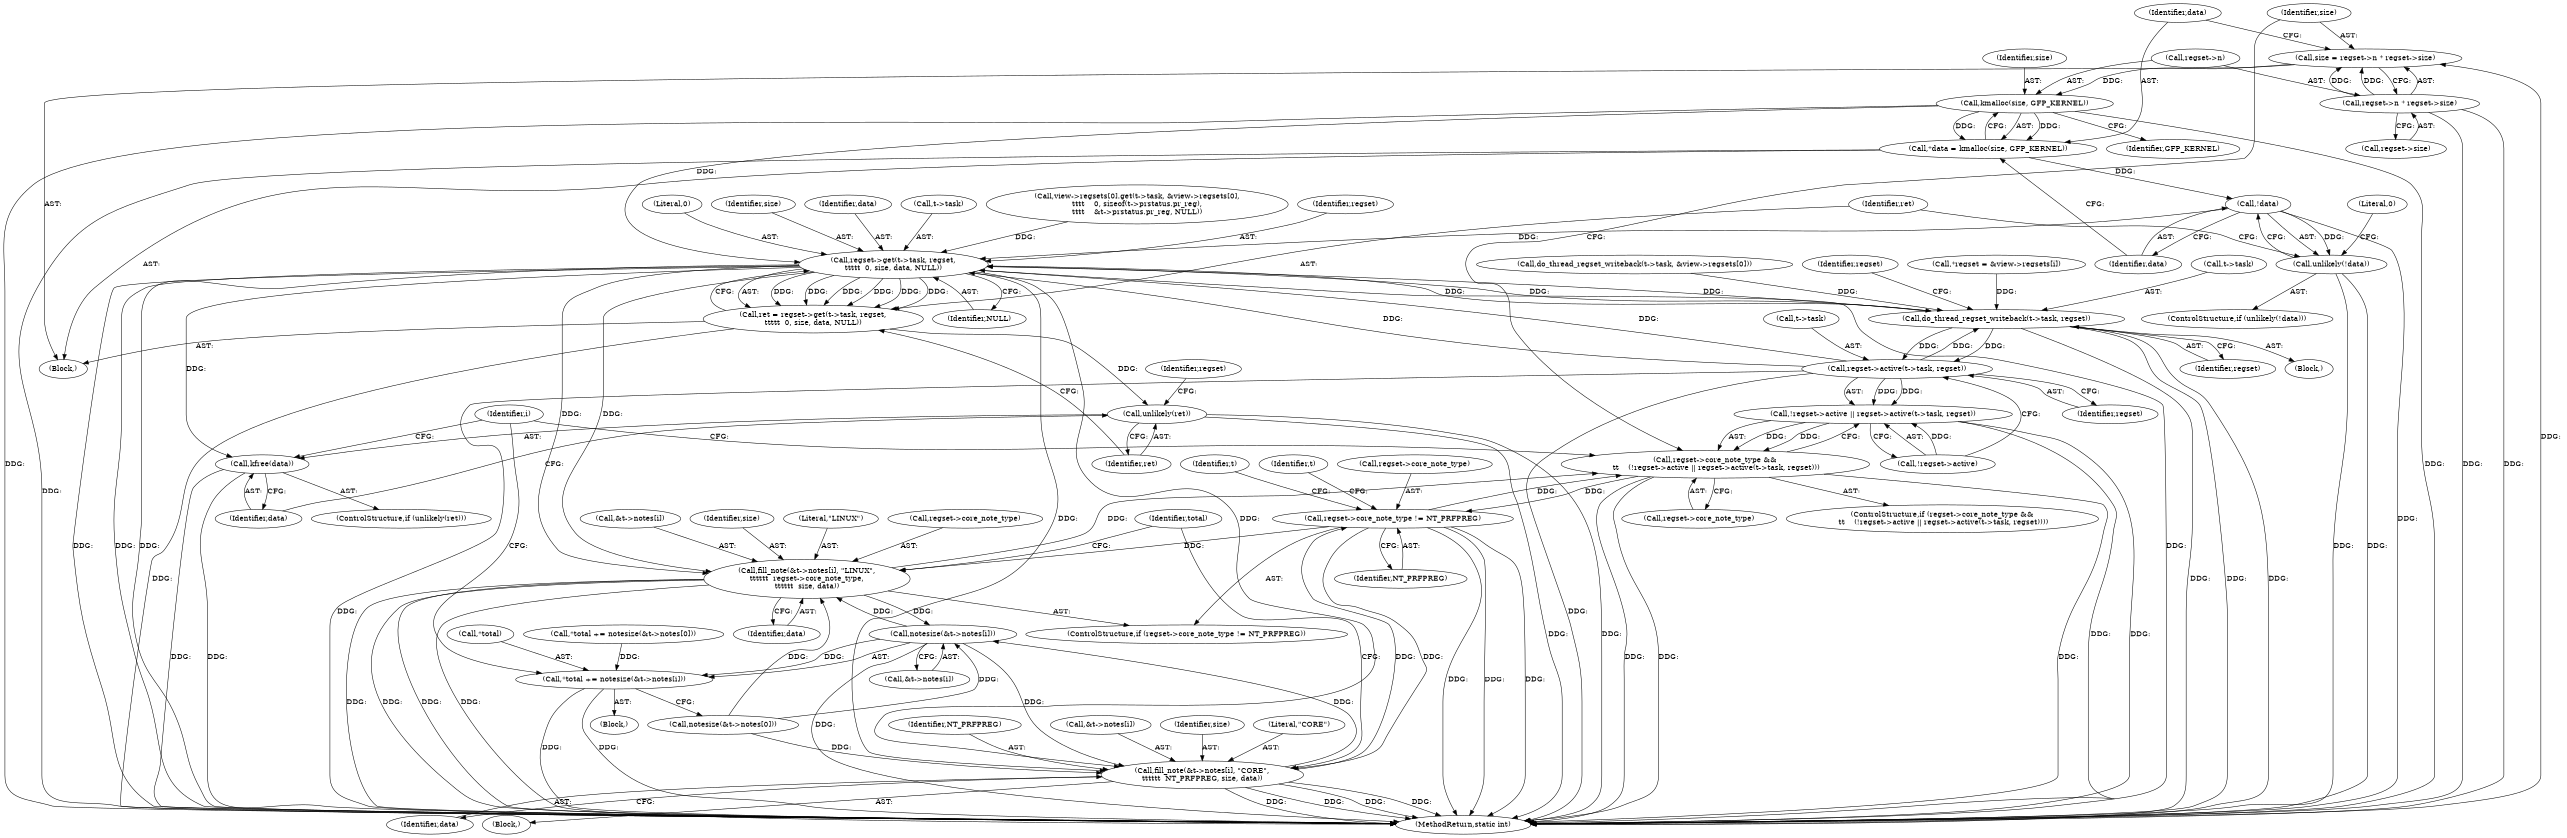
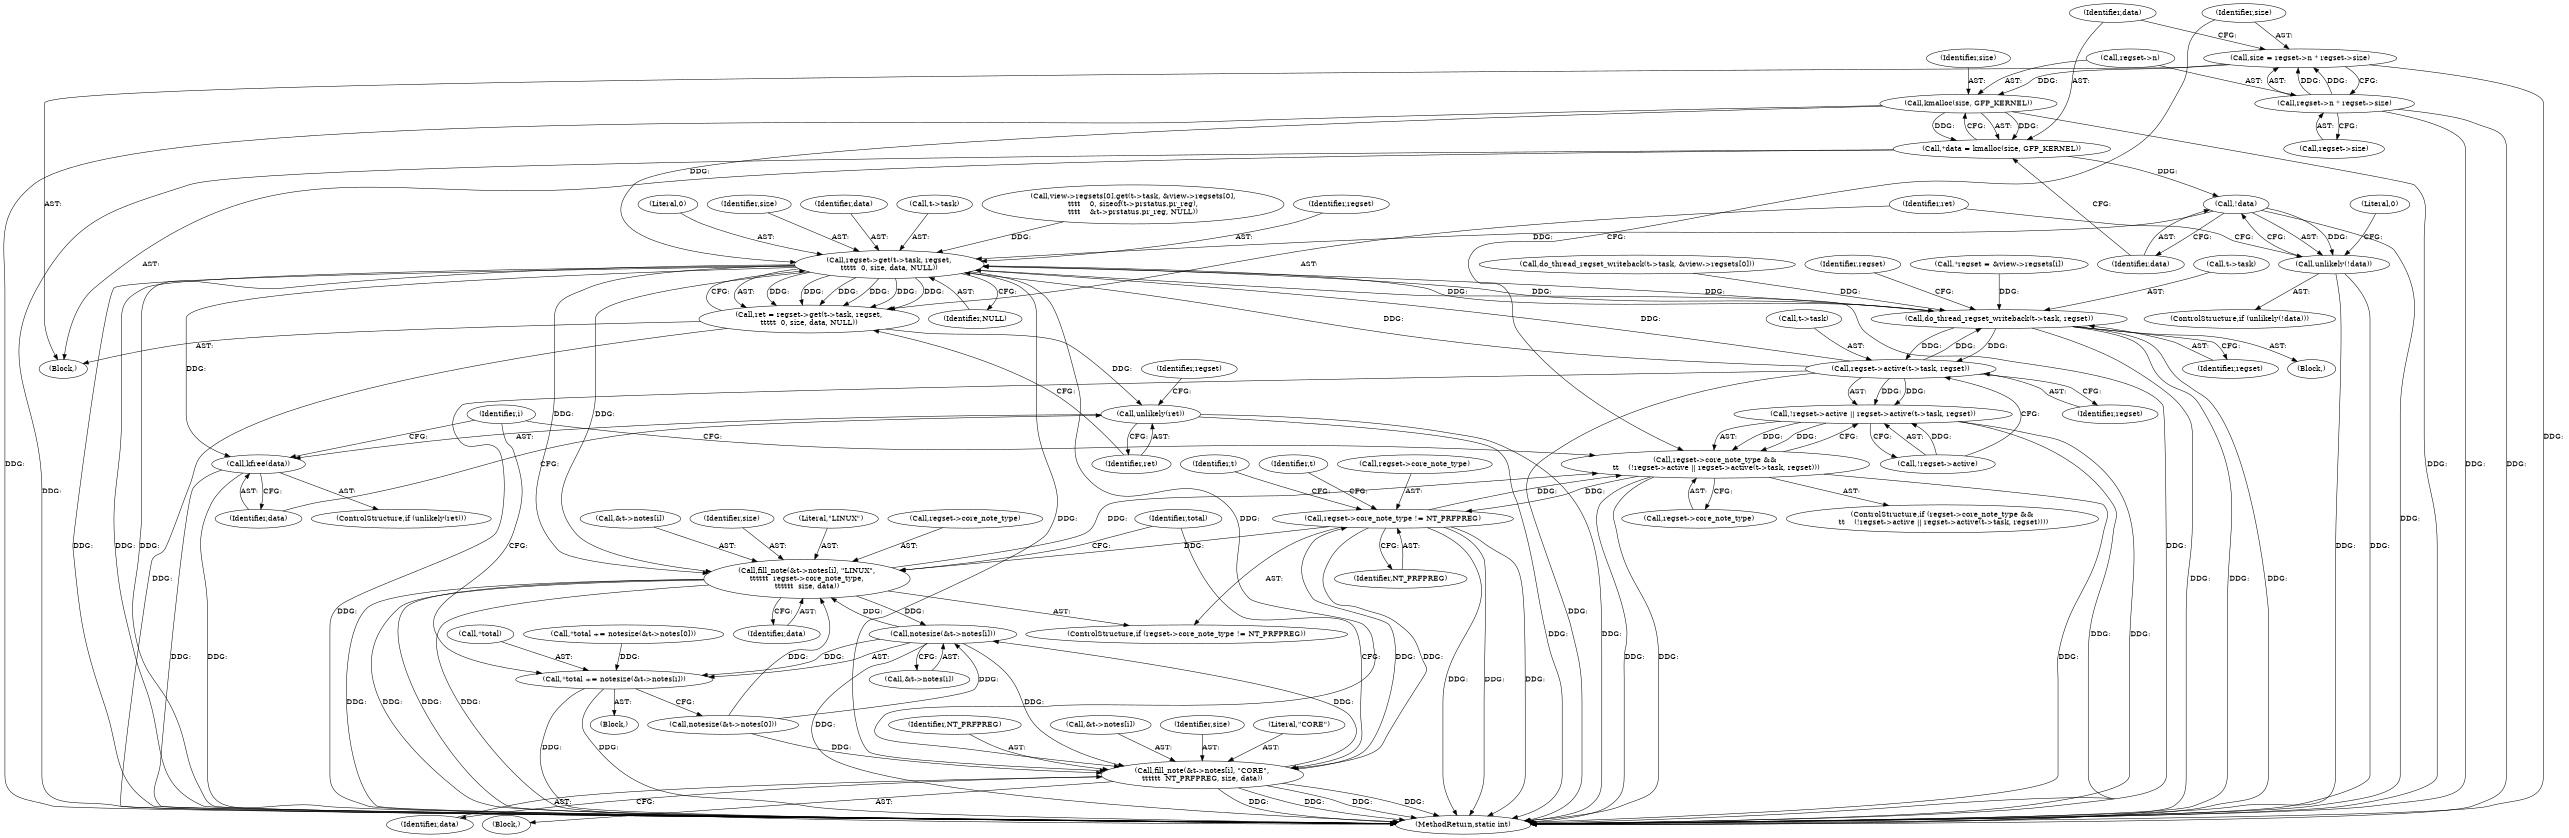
node "(Identifier,GFP_KERNEL)": removed
edge "(MethodReturn,static int)" -> "(Call,size = regset->n * regset->size)": reversed
